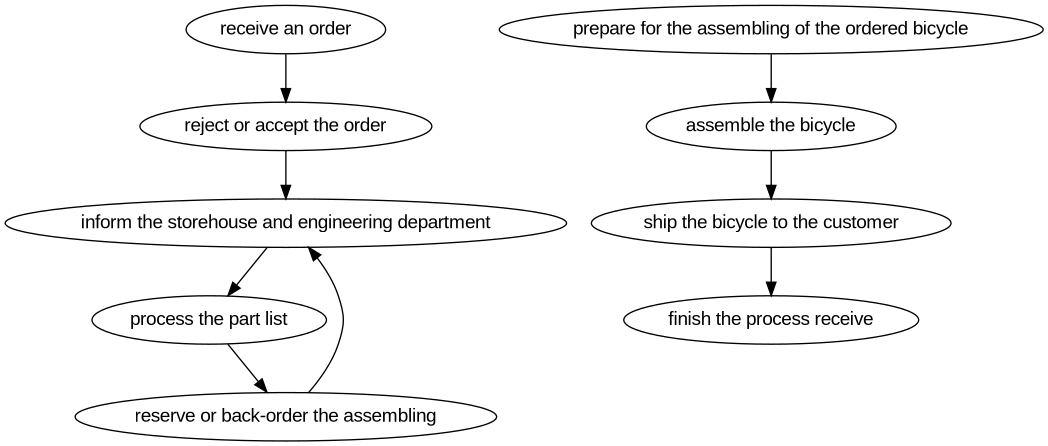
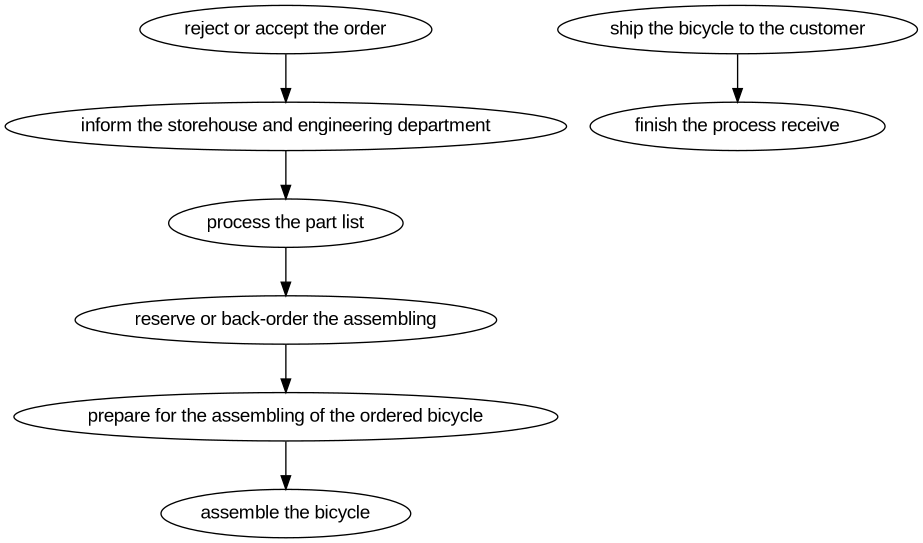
node "receive an order": removed
edge "assemble the bicycle" -> "ship the bicycle to the customer": removed
edge "reserve or back-order the assembling" -> "inform the storehouse and engineering department": now "reserve or back-order the assembling" -> "prepare for the assembling of the ordered bicycle"
